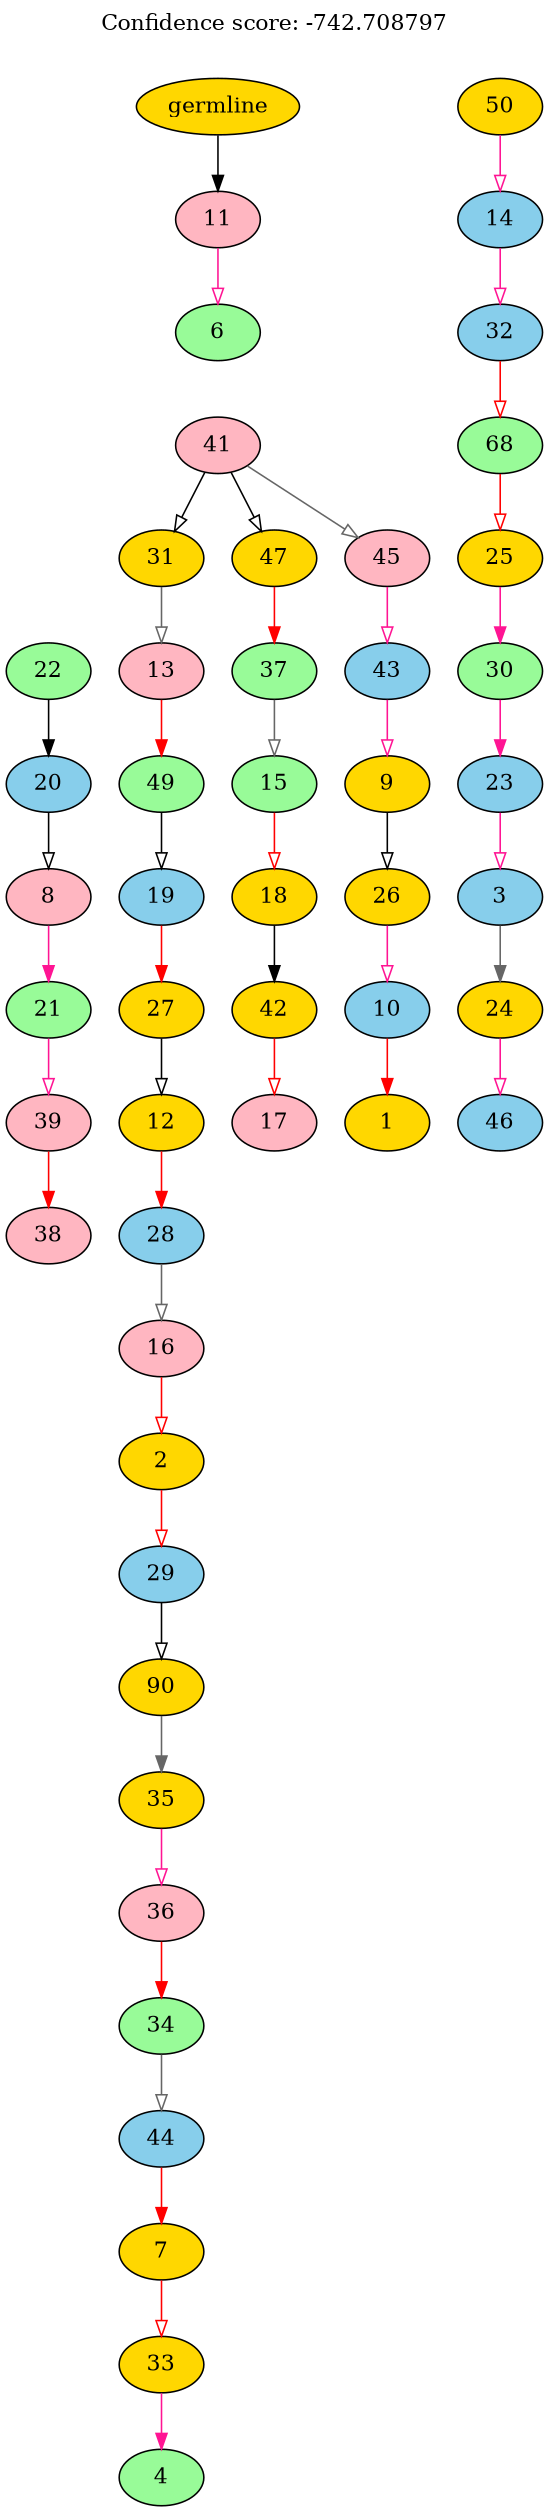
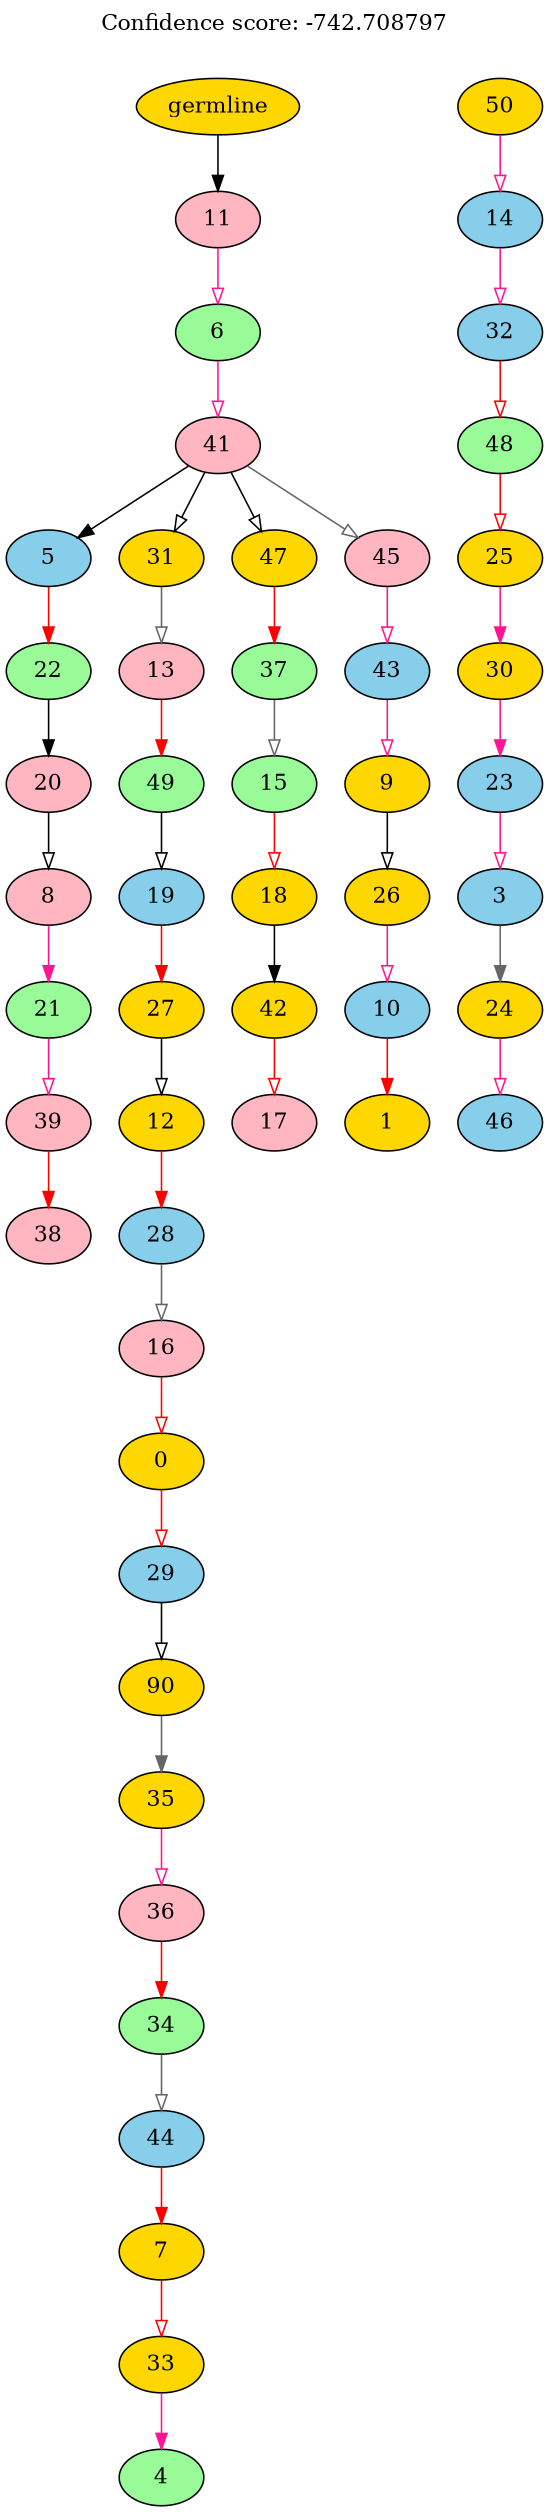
edge "6" -> "41": added
node "68": label "68" -> "48"
node "5": added
node "30": fillcolor palegreen -> gold
node "20": fillcolor skyblue -> lightpink
node "2": label "2" -> "0"
